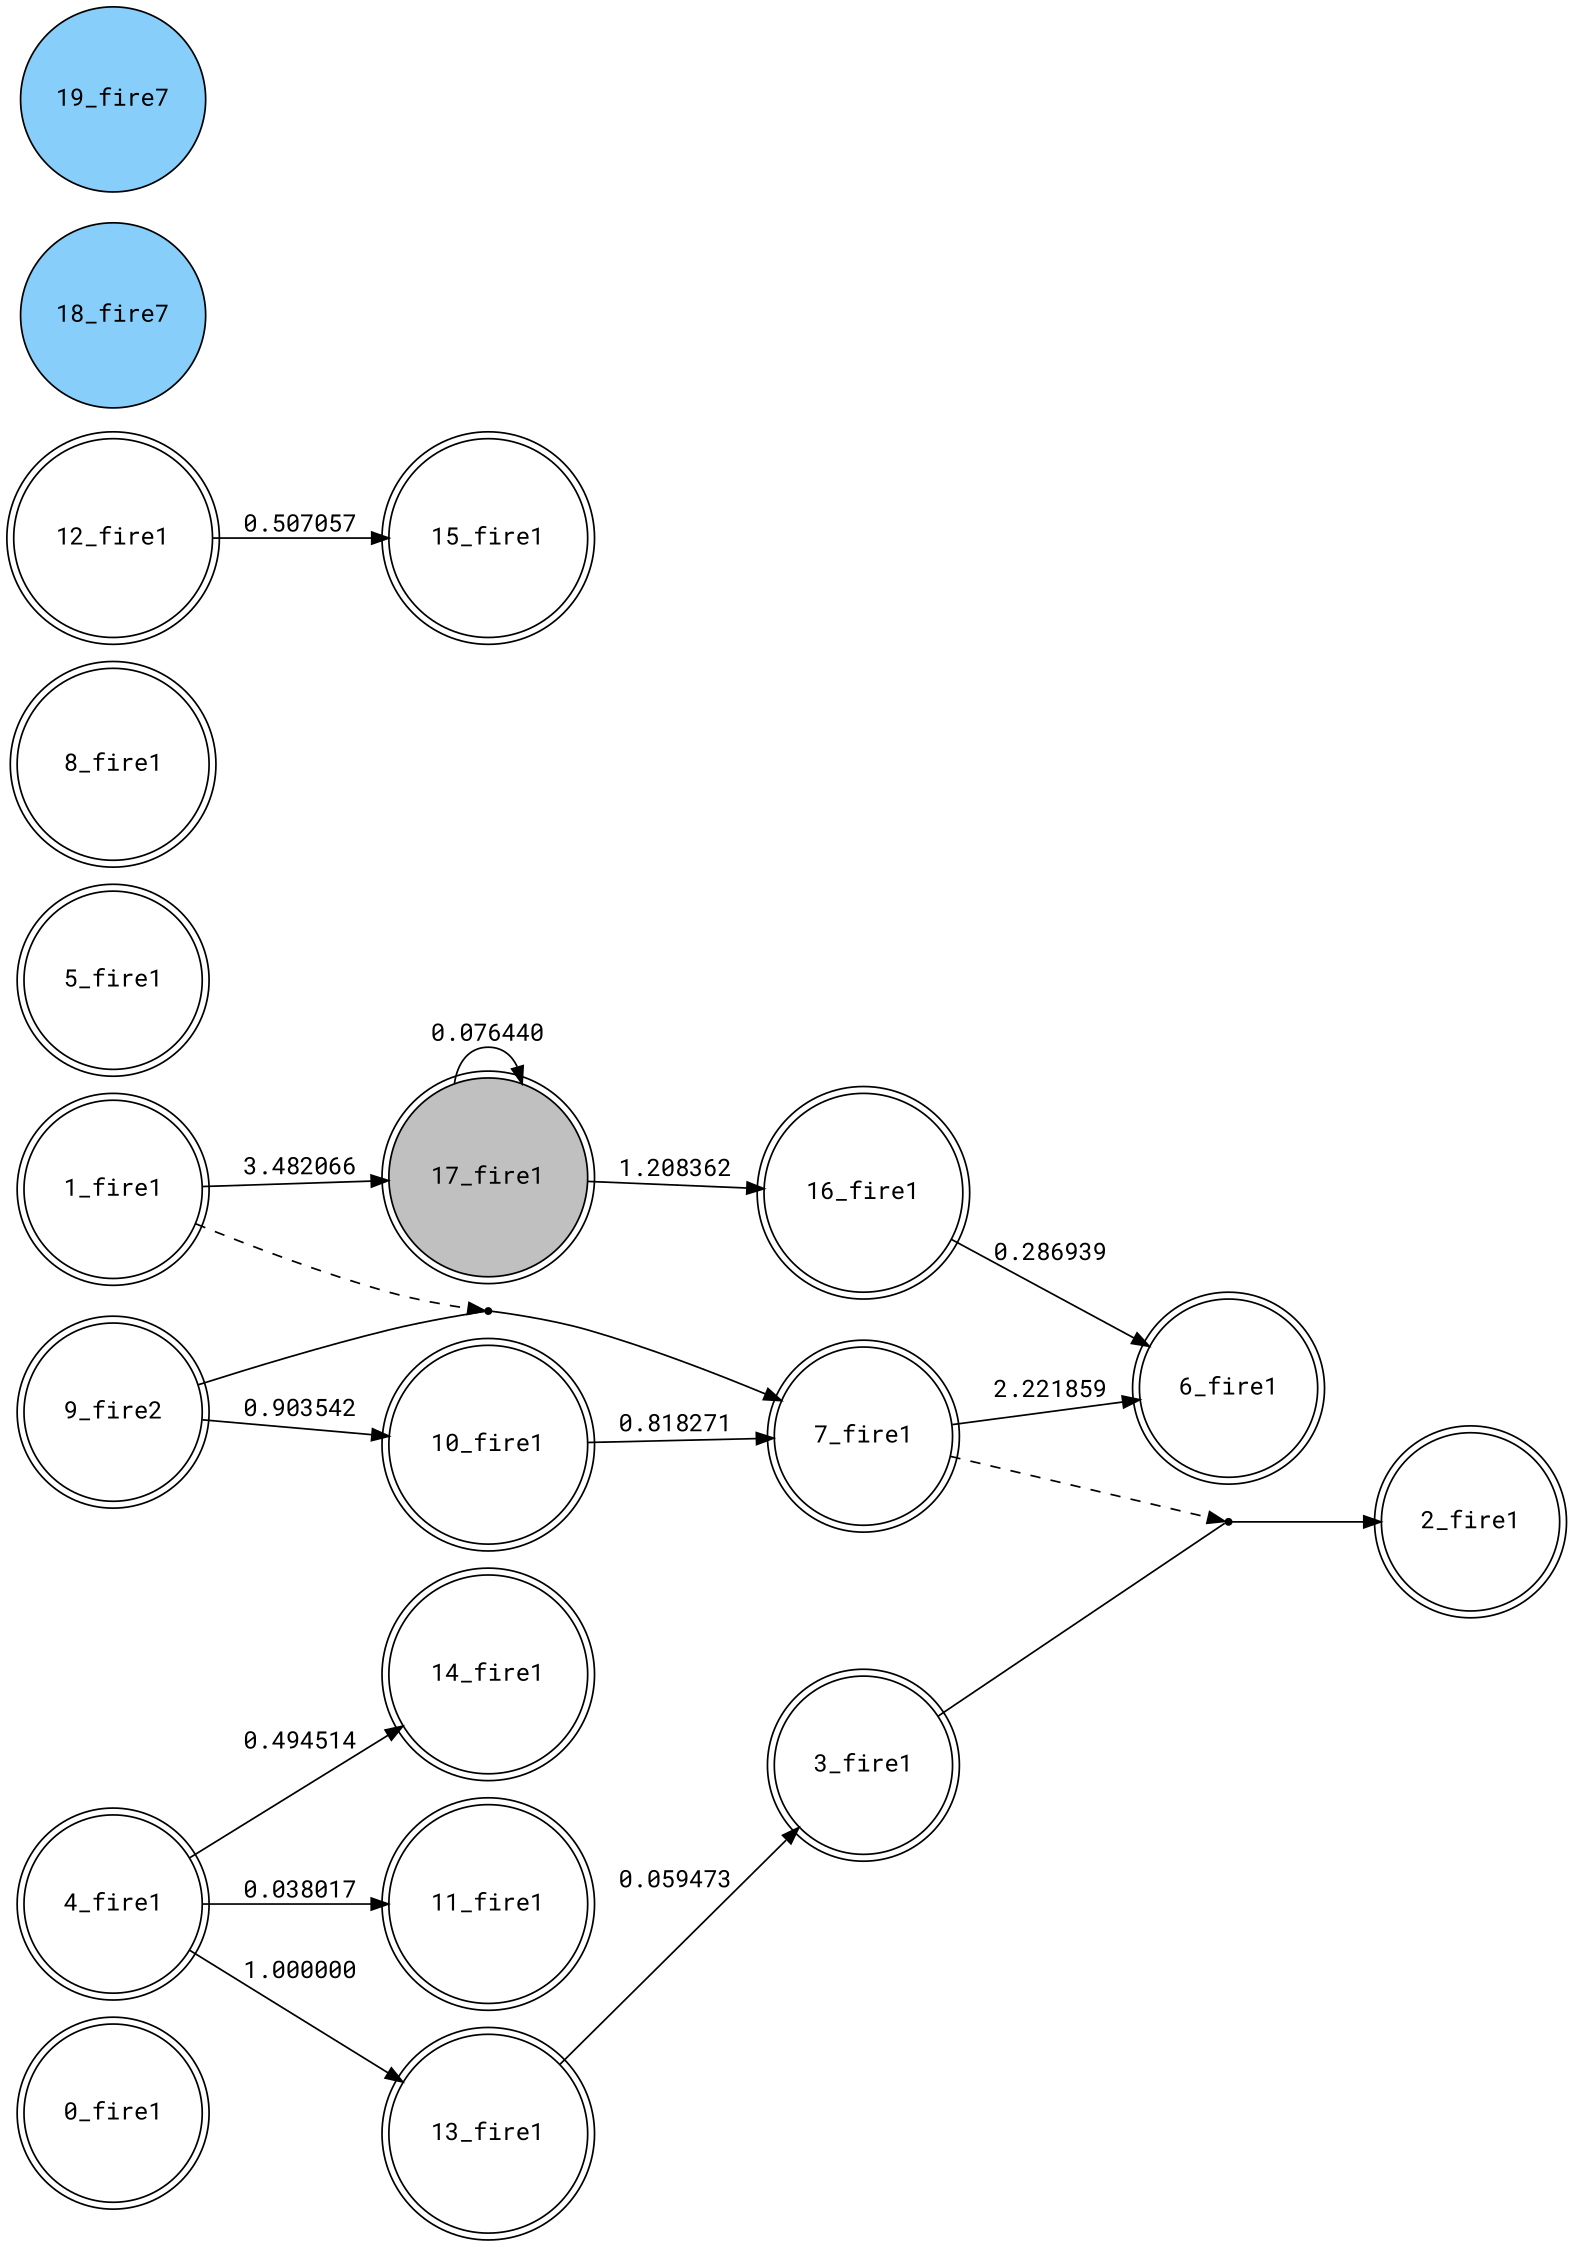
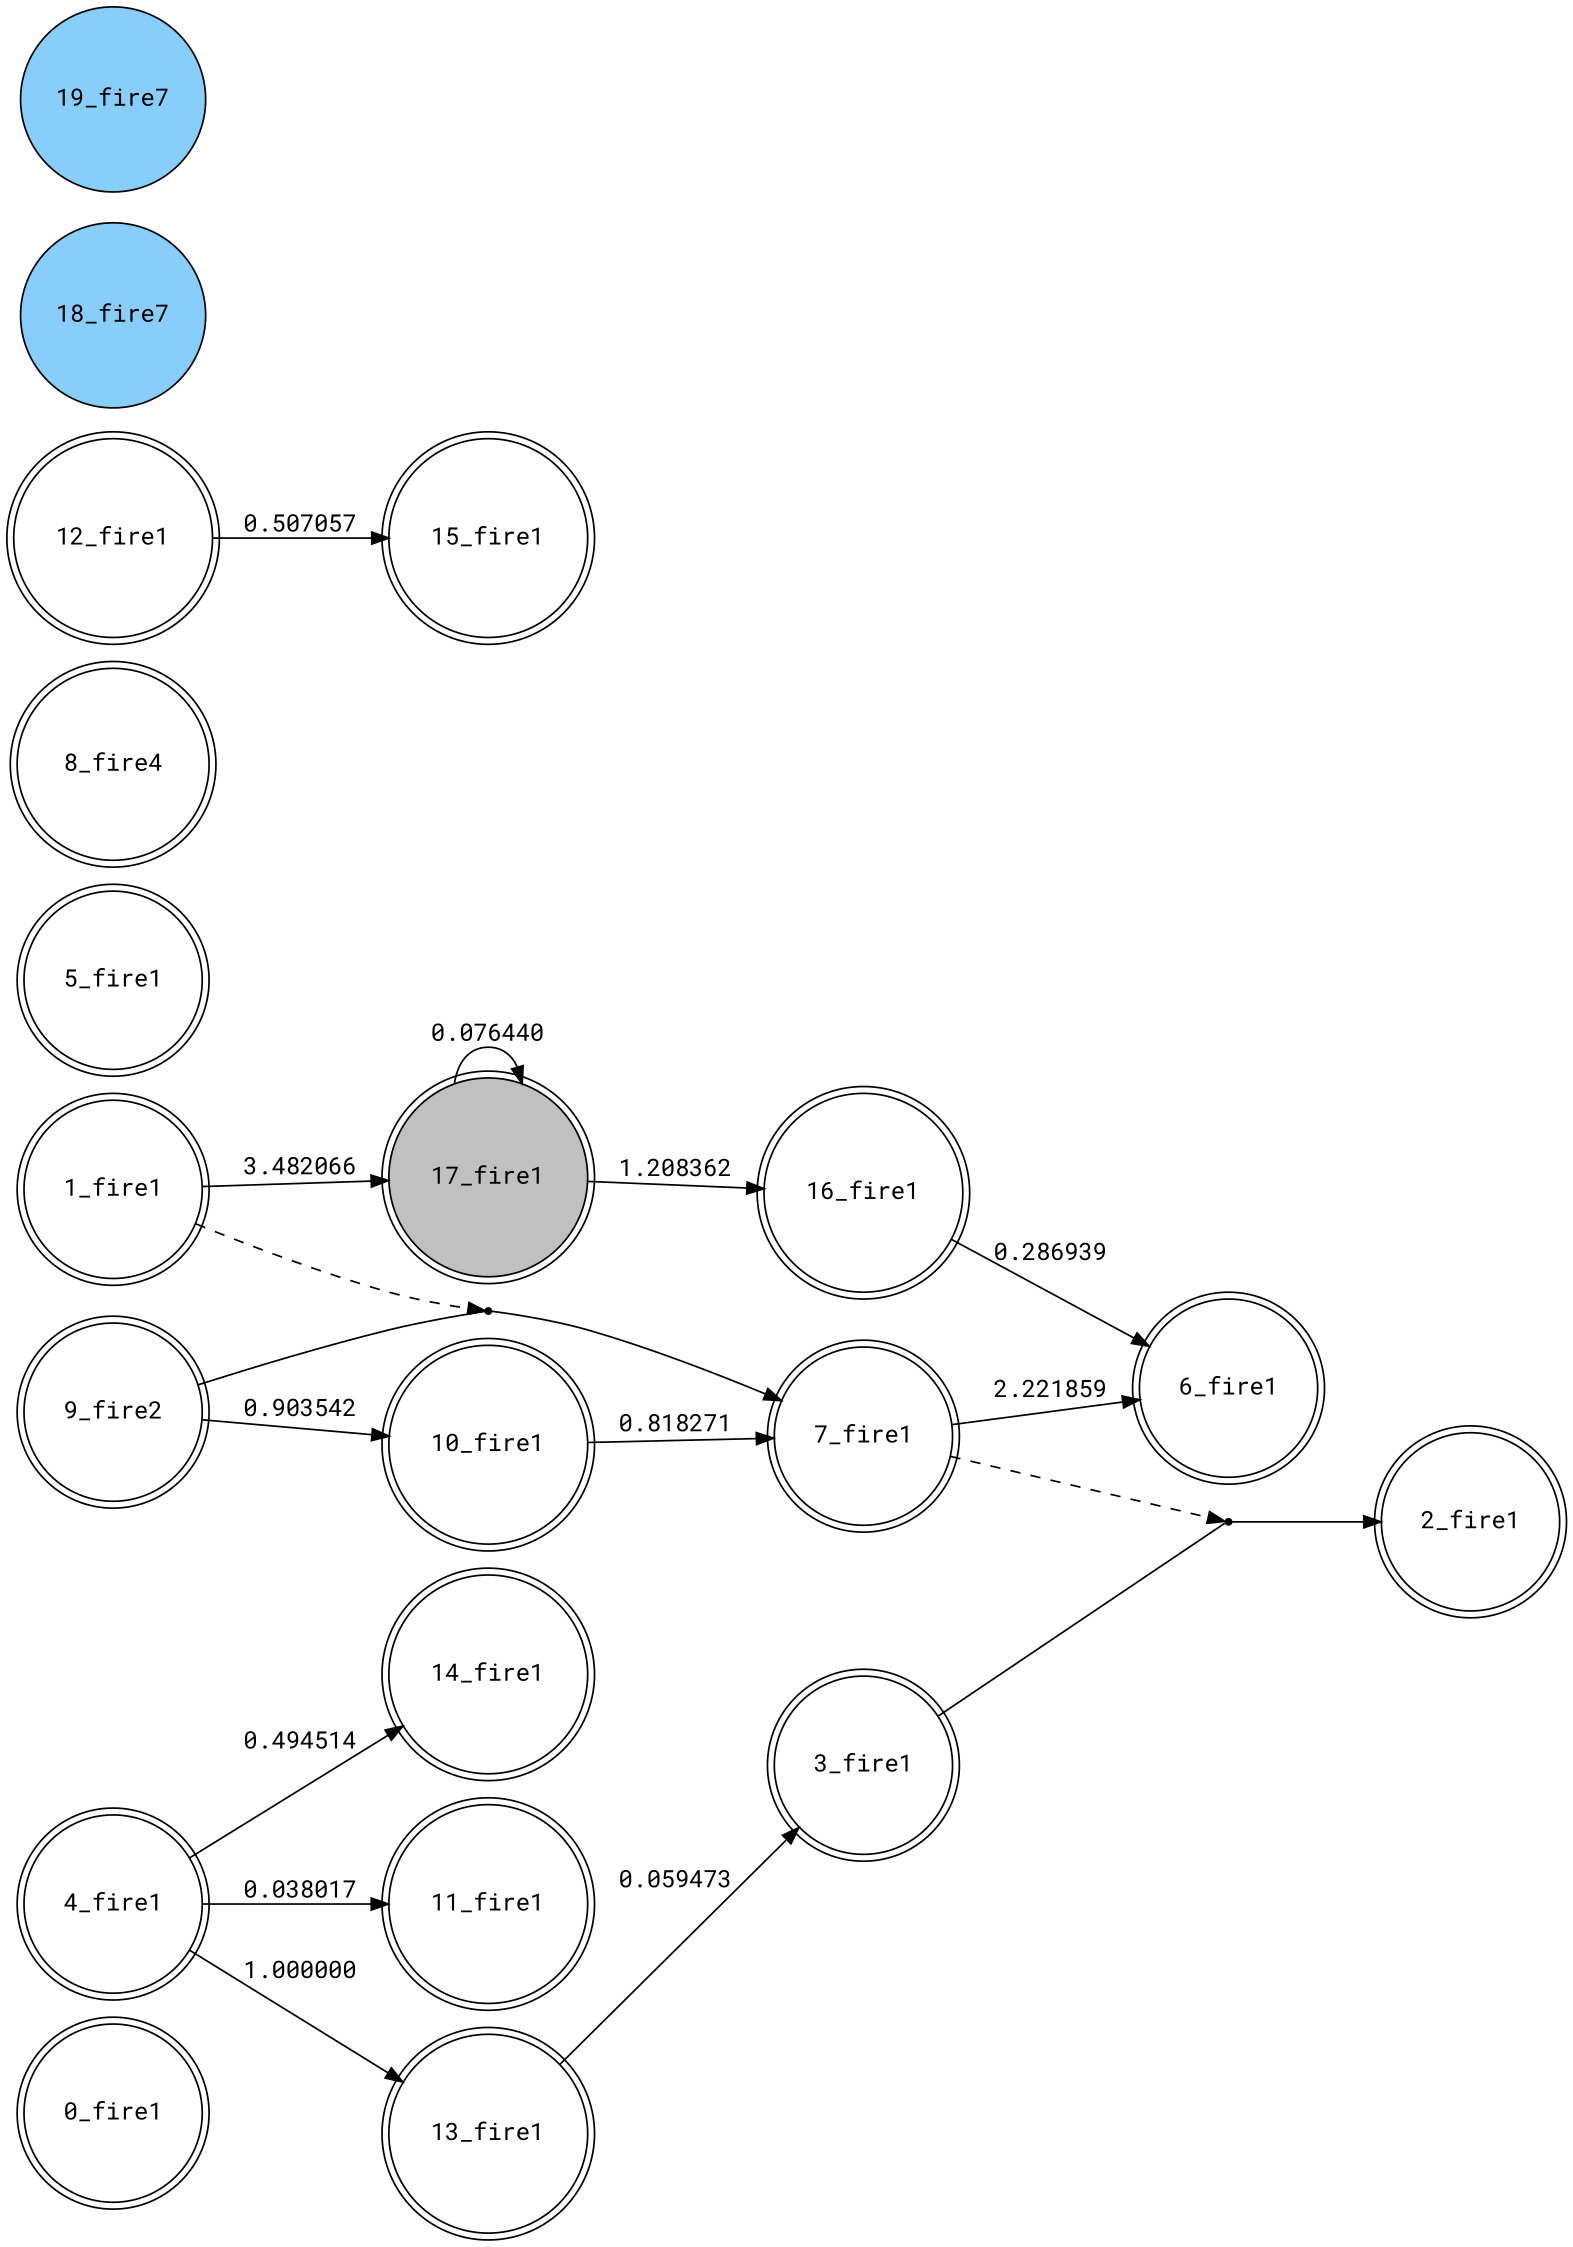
node "8_fire1": label "8_fire1" -> "8_fire4"
